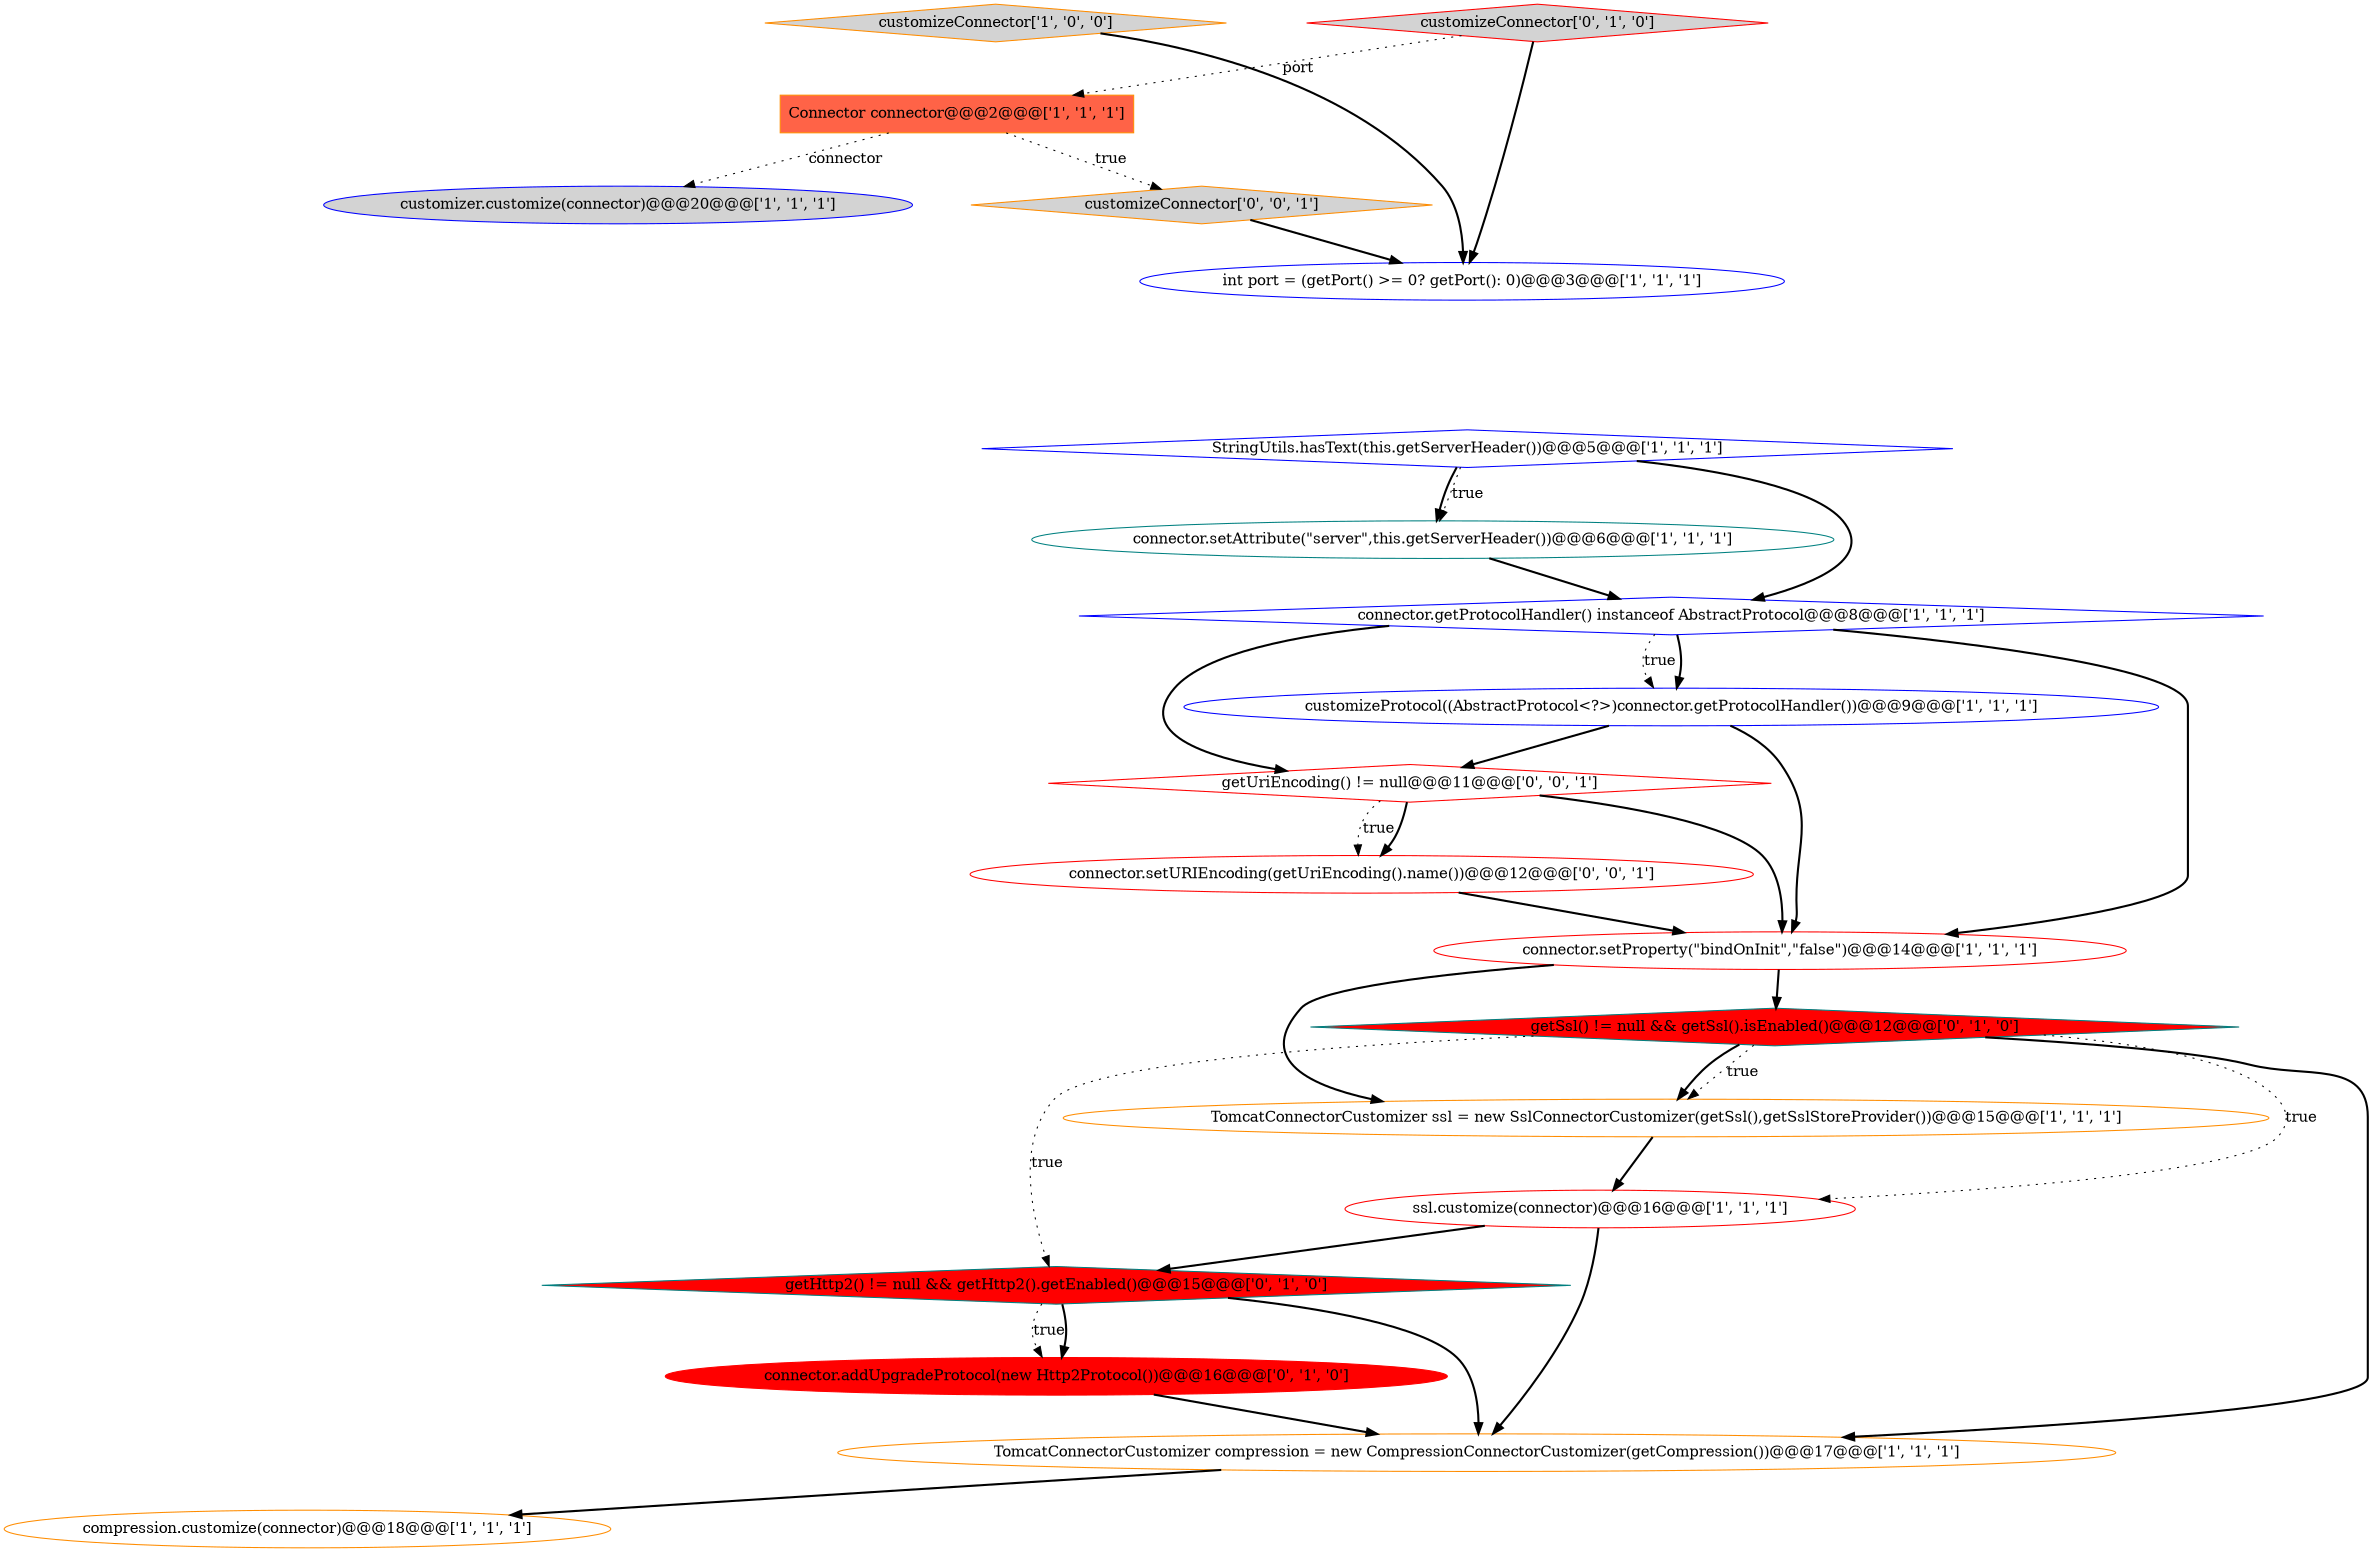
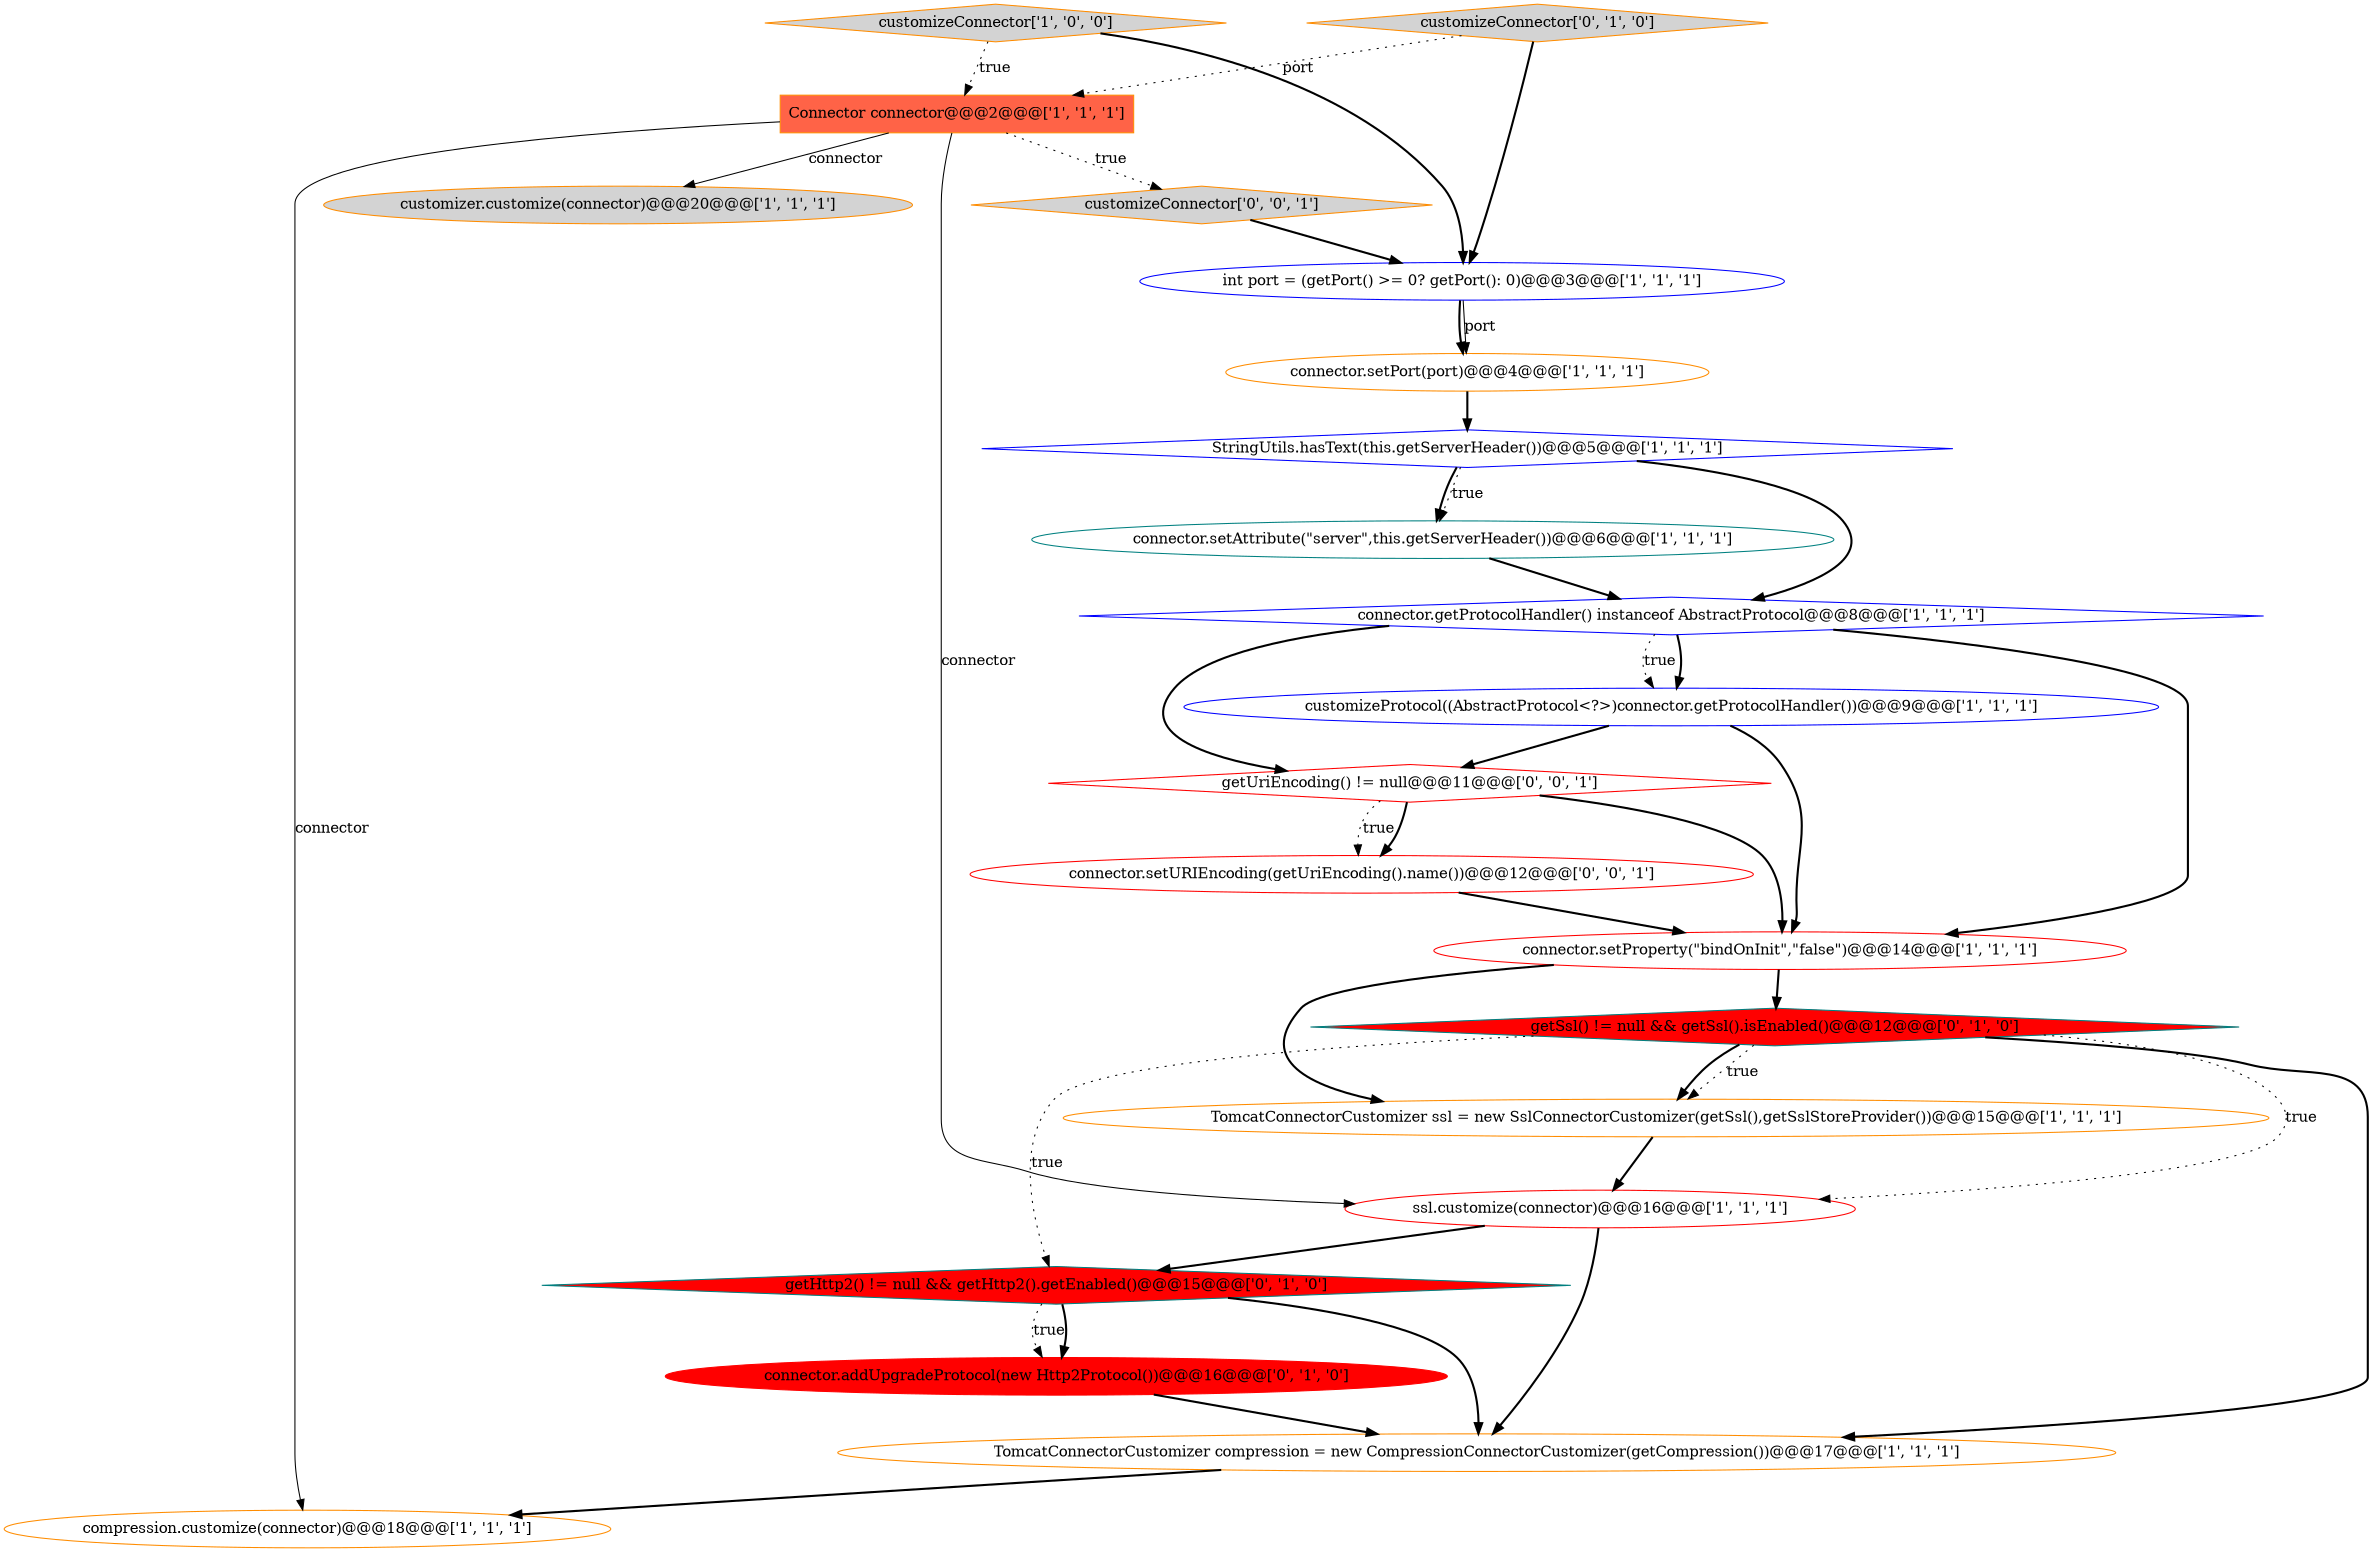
node "customizeConnector['0', '1', '0']": color red -> darkorange
edge "customizeConnector['1', '0', '0']" -> "Connector connector@@@2@@@['1', '1', '1']": added, label "true"
edge "Connector connector@@@2@@@['1', '1', '1']" -> "customizer.customize(connector)@@@20@@@['1', '1', '1']": style dotted -> solid
node "customizer.customize(connector)@@@20@@@['1', '1', '1']": color blue -> darkorange
node "connector.setPort(port)@@@4@@@['1', '1', '1']": added
edge "Connector connector@@@2@@@['1', '1', '1']" -> "compression.customize(connector)@@@18@@@['1', '1', '1']": added, label "connector"
edge "Connector connector@@@2@@@['1', '1', '1']" -> "ssl.customize(connector)@@@16@@@['1', '1', '1']": added, label "connector"
